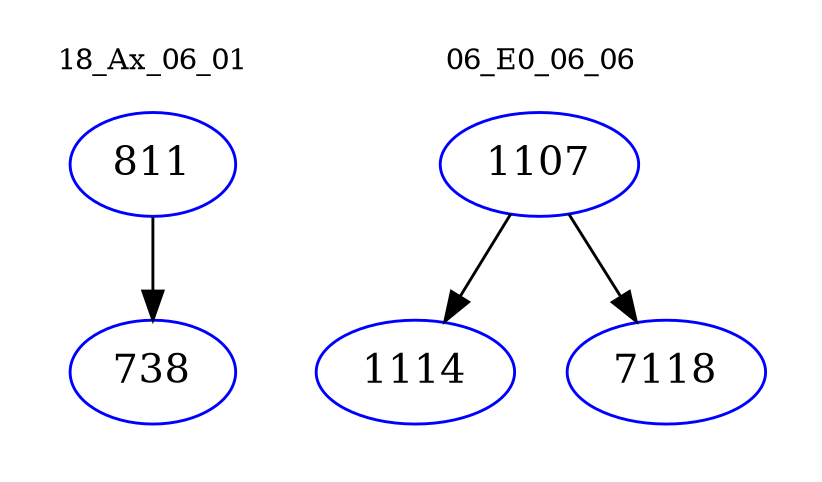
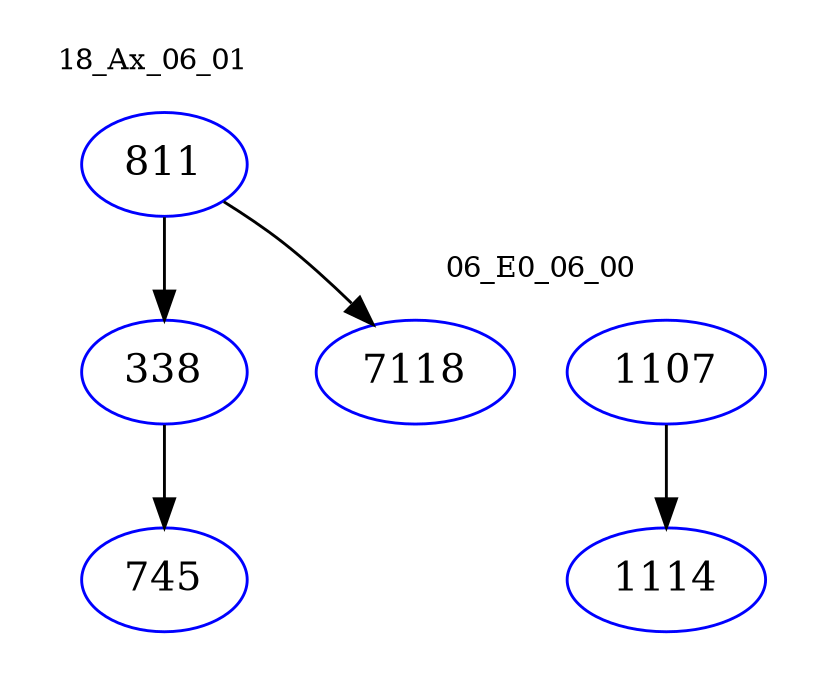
cluster "06_E0_06_06": label "06_E0_06_06" -> "06_E0_06_00"
edge "1107" -> "7118": now "811" -> "7118"
node "738": label "738" -> "338"
node "745": added
